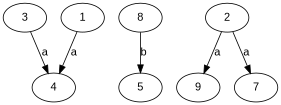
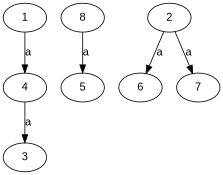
edge "3" -> "4": reversed
edge "8" -> "5": label "b" -> "a"
node "9": label "9" -> "6"
